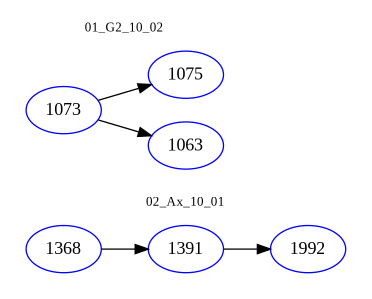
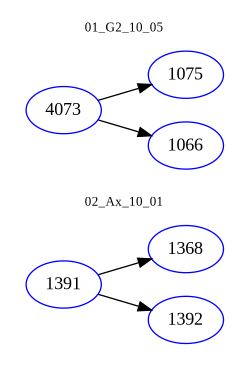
cluster "01_G2_10_02": label "01_G2_10_02" -> "01_G2_10_05"
node "1073": label "1073" -> "4073"
node "1063": label "1063" -> "1066"
edge "1368" -> "1391": reversed
node "1992": label "1992" -> "1392"
